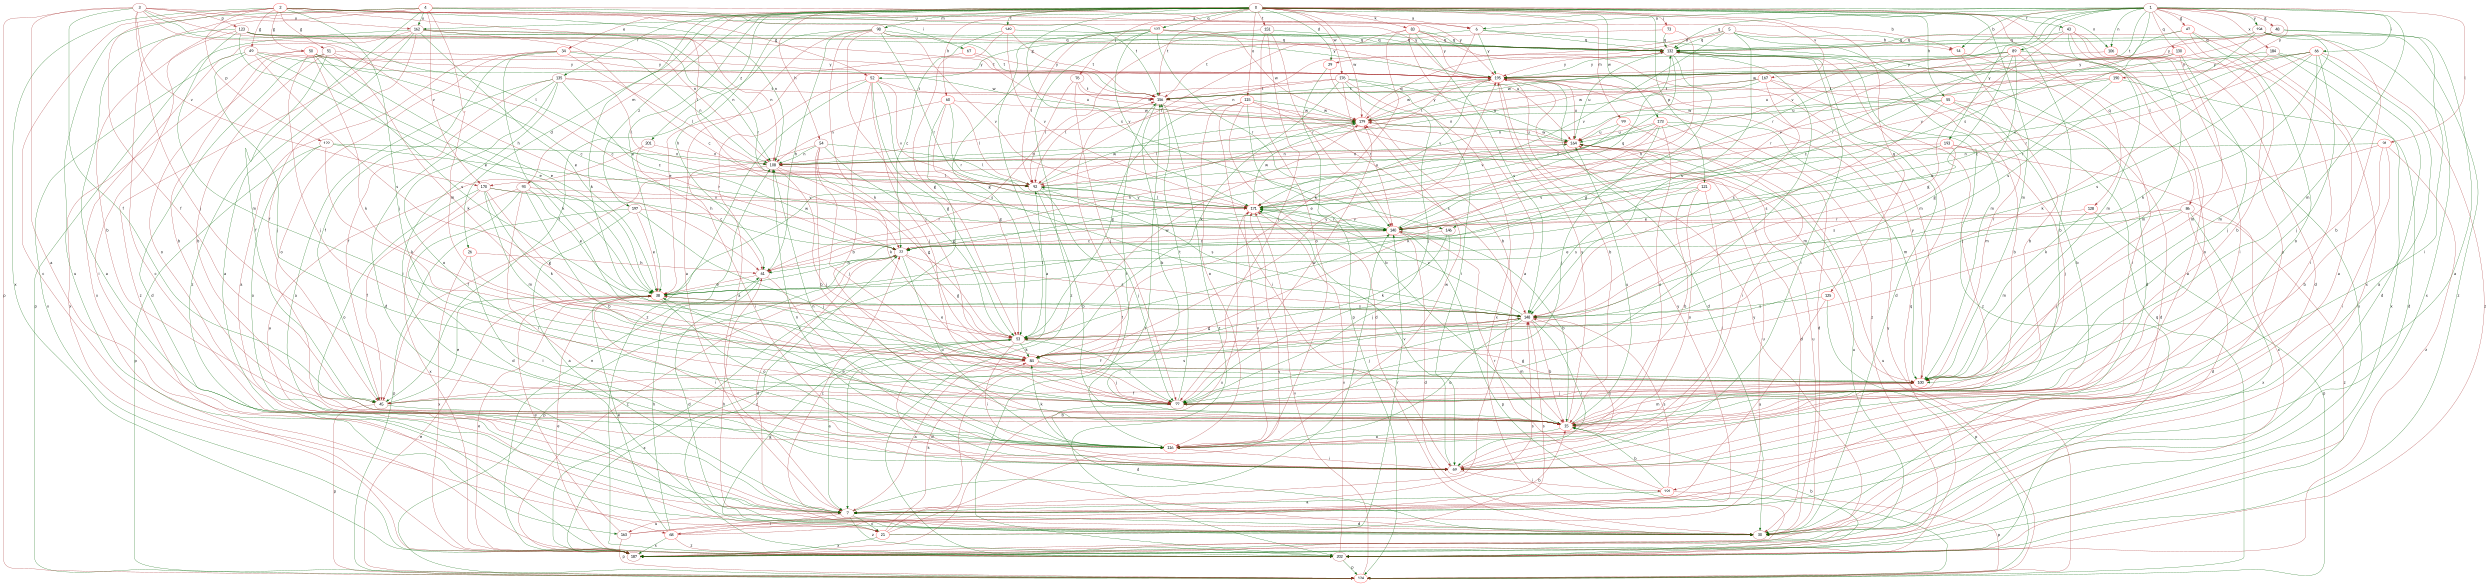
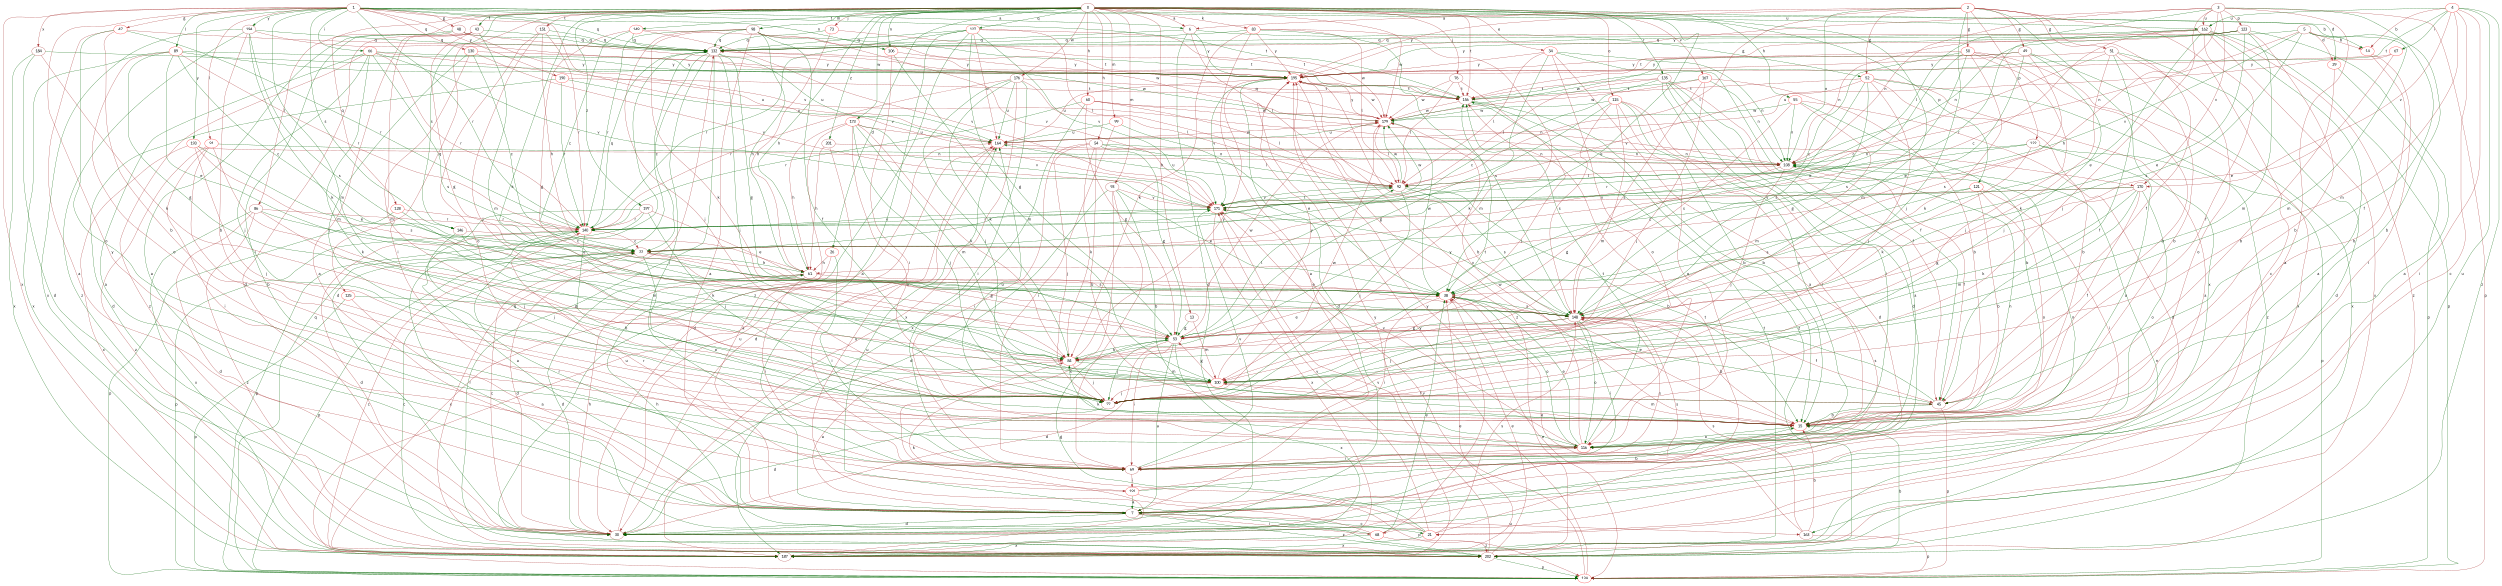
node "13": added
